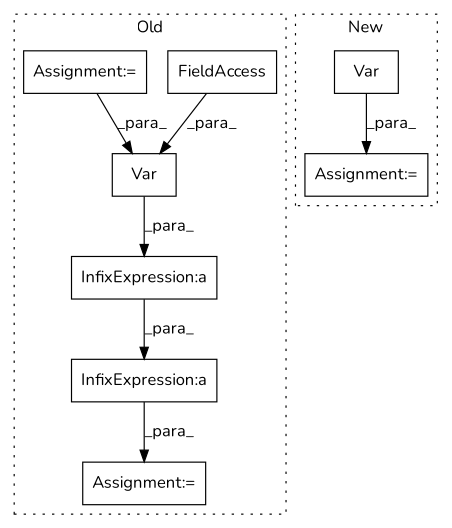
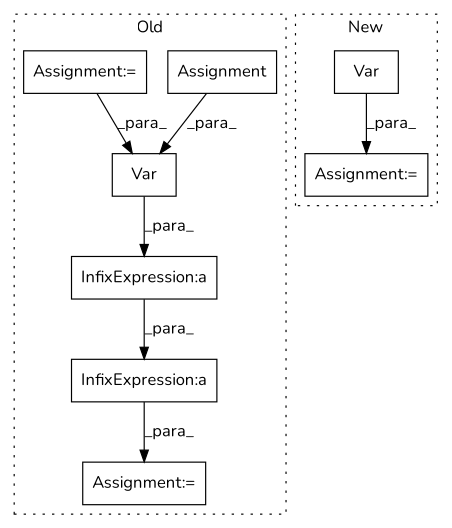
node "FieldAccess": label "FieldAccess" -> "Assignment"
